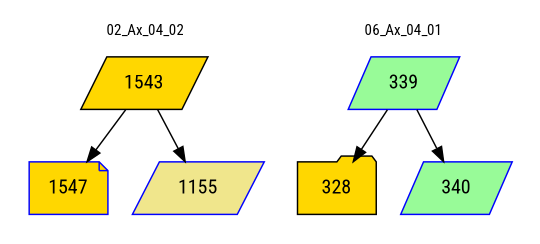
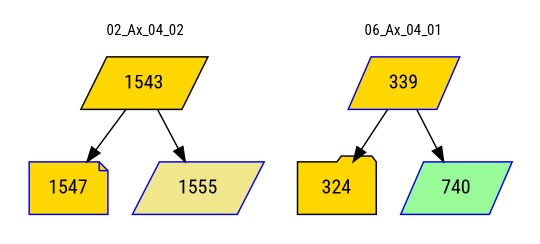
node "339": fillcolor palegreen -> gold
node "1155": label "1155" -> "1555"
node "328": label "328" -> "324"
node "340": label "340" -> "740"
